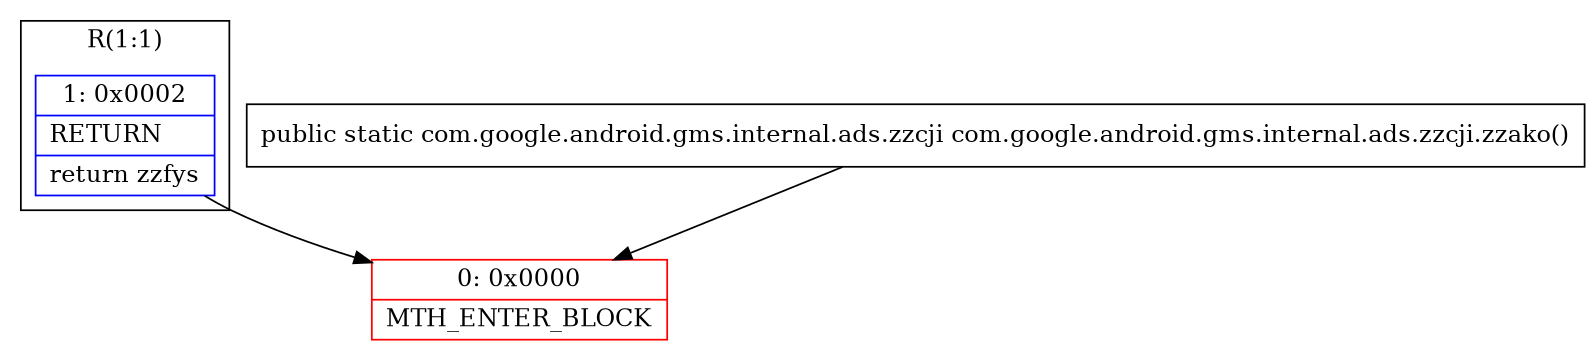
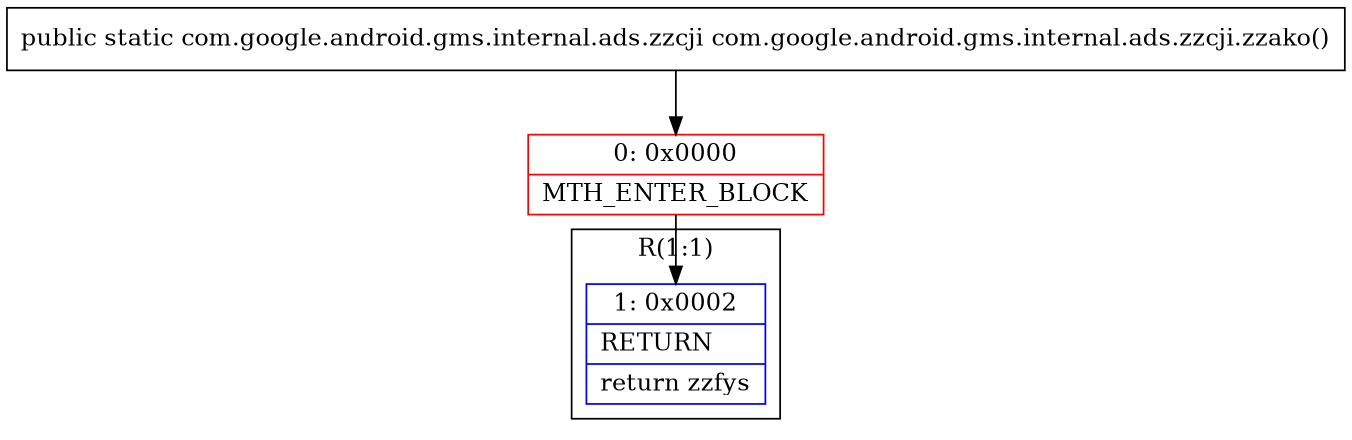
edge "1: 0x0002" -> "0: 0x0000": reversed
